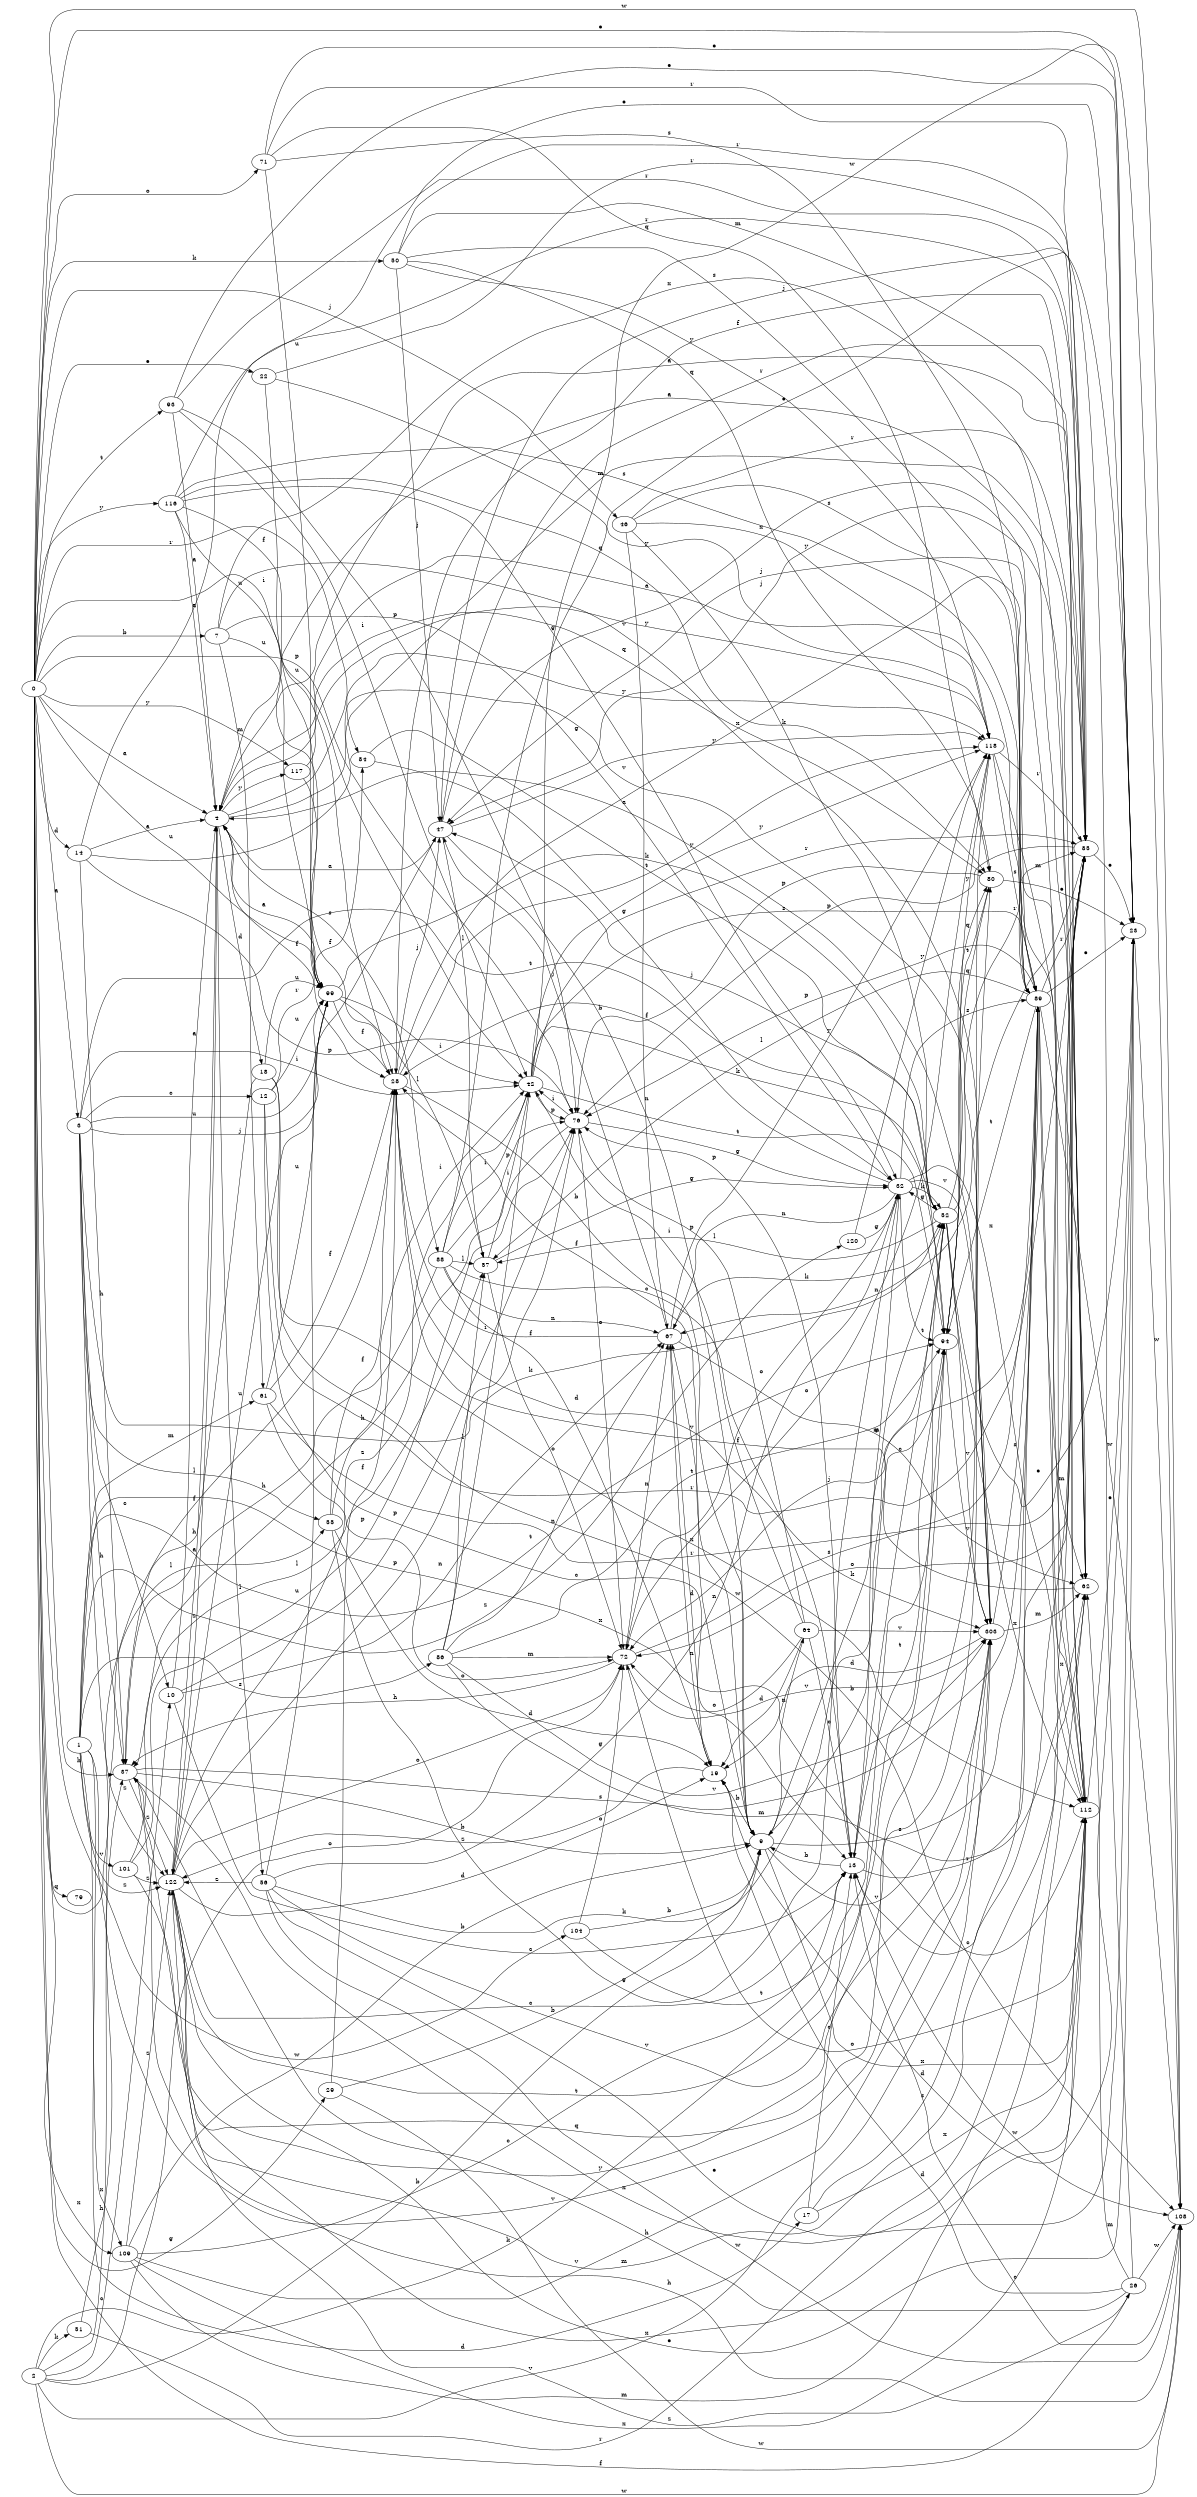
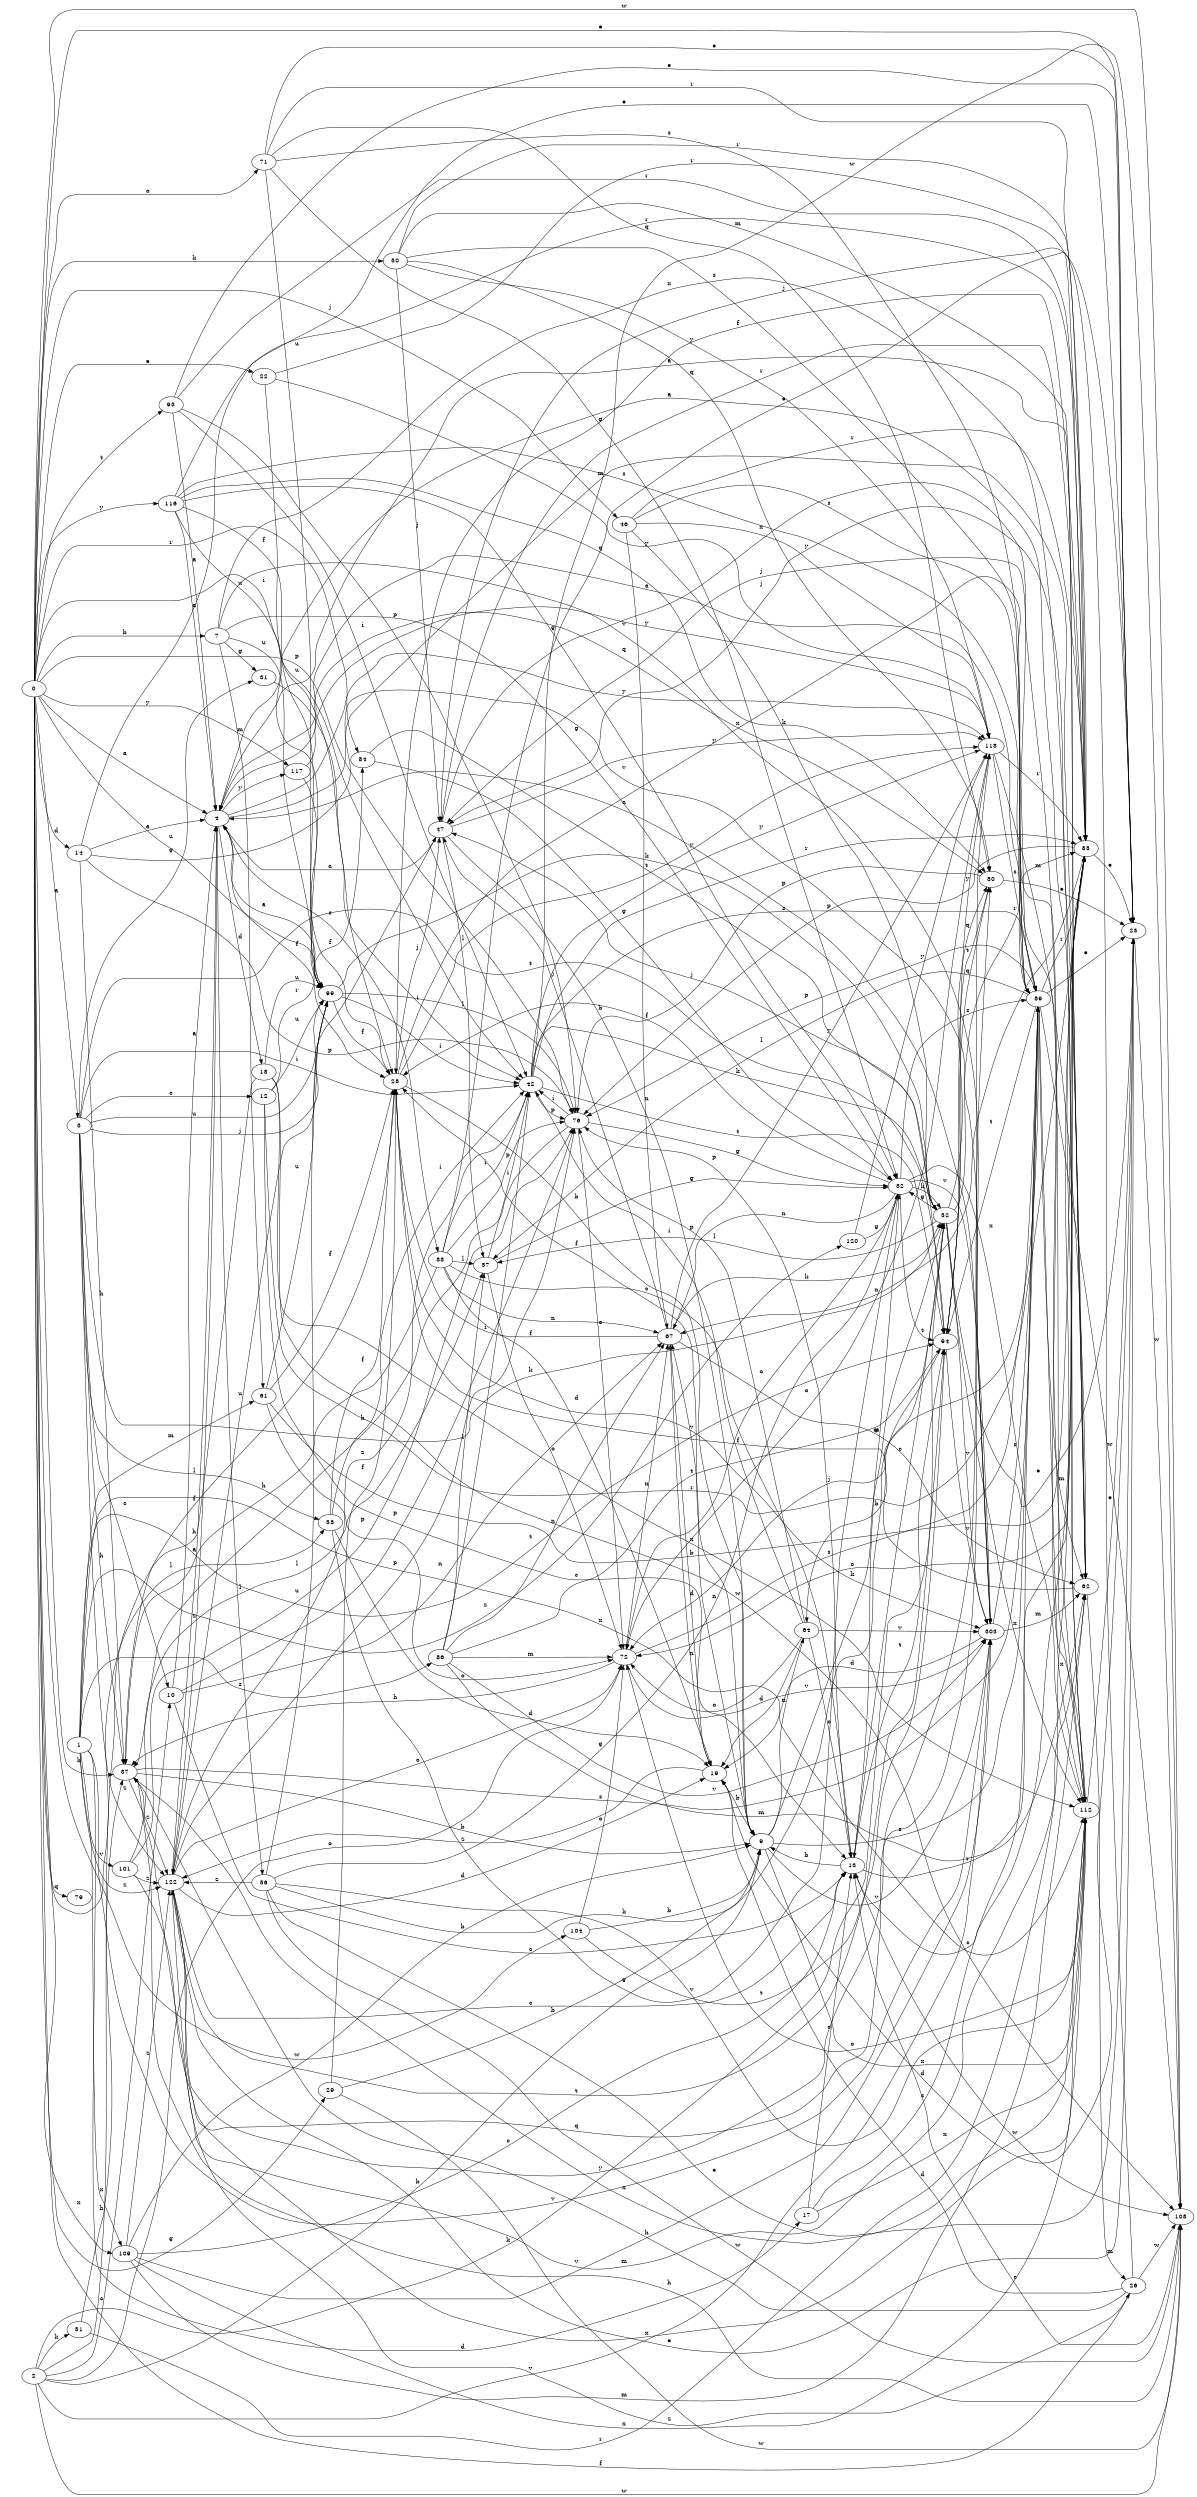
edge "71" -> "32": added, label "g"
node "31": added
edge "99" -> "57": now "99" -> "76"
edge "61" -> "85": label "r" -> "b"
edge "94" -> "9": now "94" -> "64"
edge "26" -> "62": reversed
edge "56" -> "303": now "56" -> "112"
